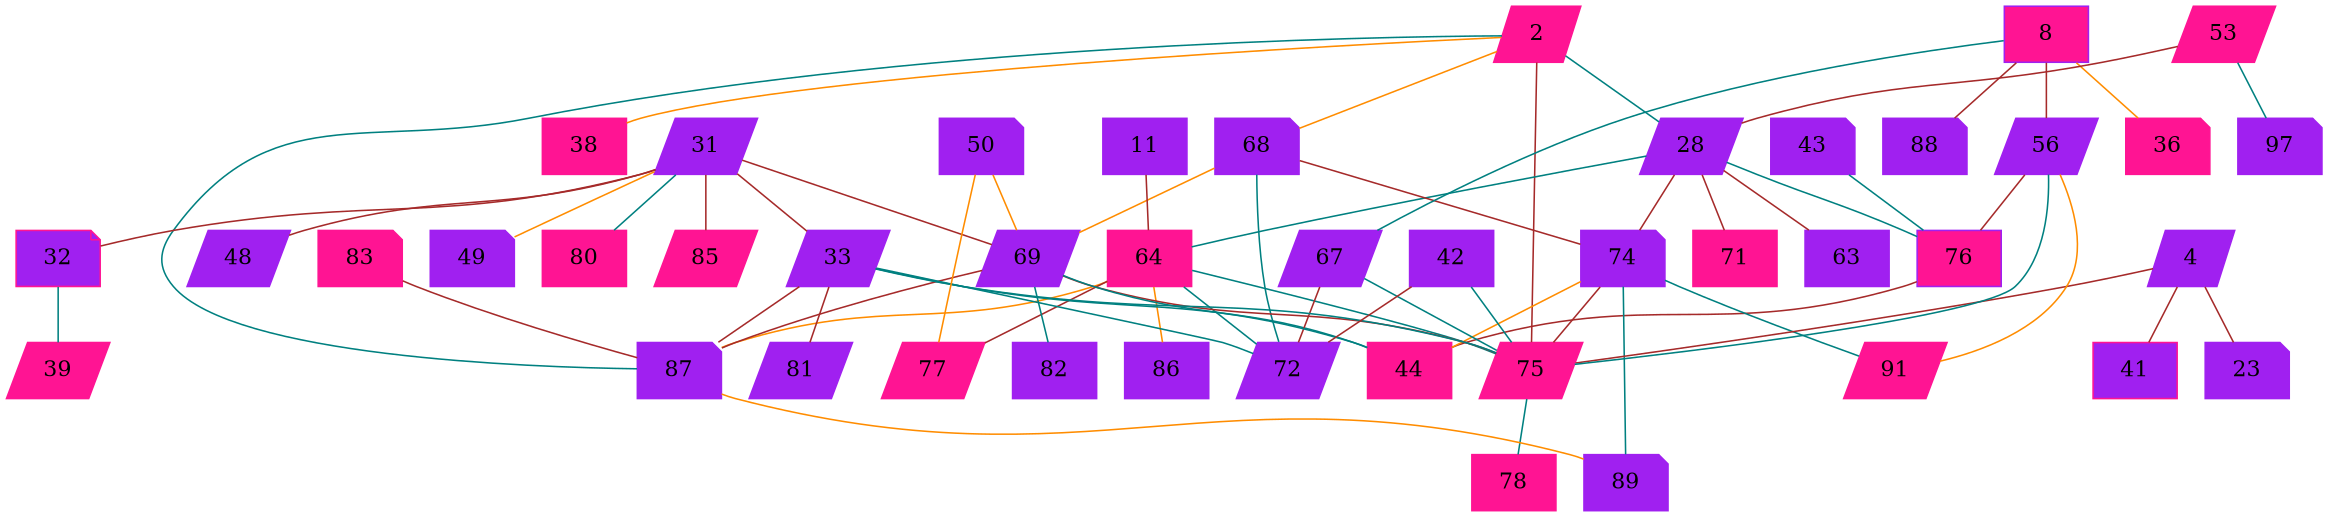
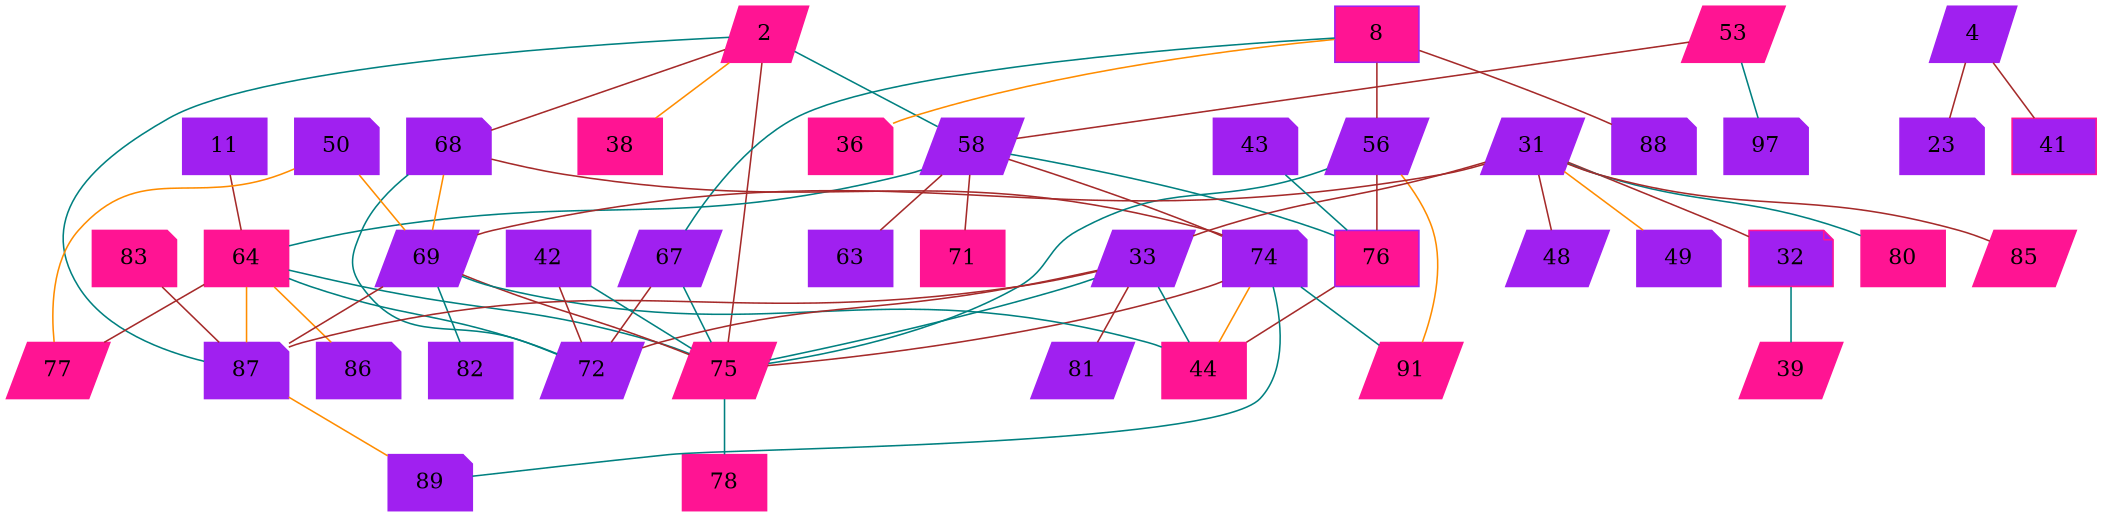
edge "2" -- "68": color darkorange -> brown
node "28": label "28" -> "58"
edge "33" -- "72": color teal -> brown
edge "4" -- "75": removed
node "86": shape box -> note
